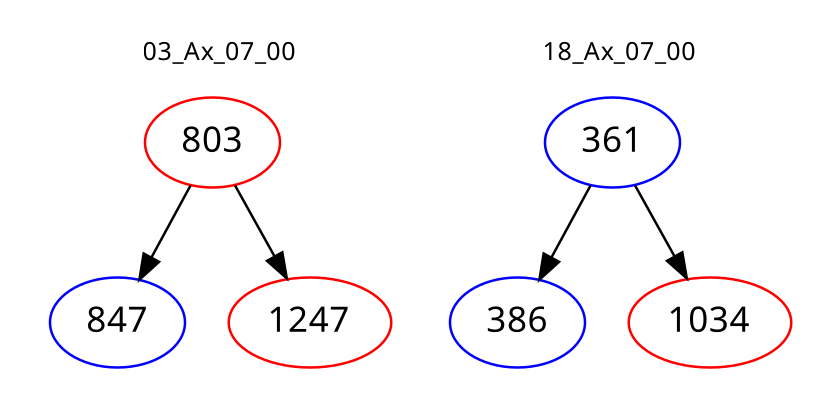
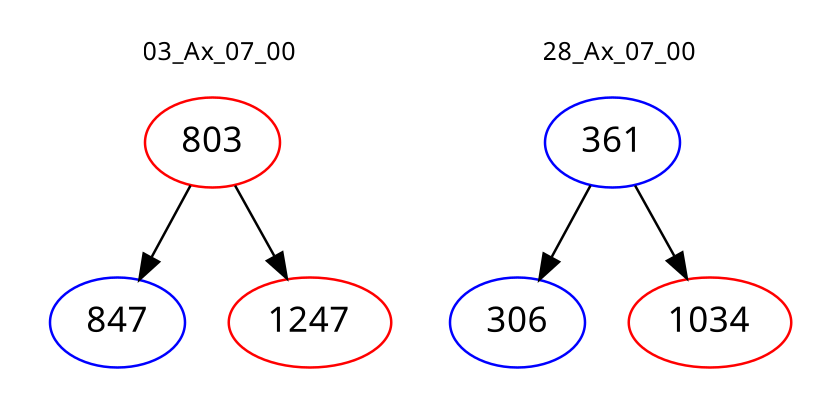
cluster "18_Ax_07_00": label "18_Ax_07_00" -> "28_Ax_07_00"
node "386": label "386" -> "306"
